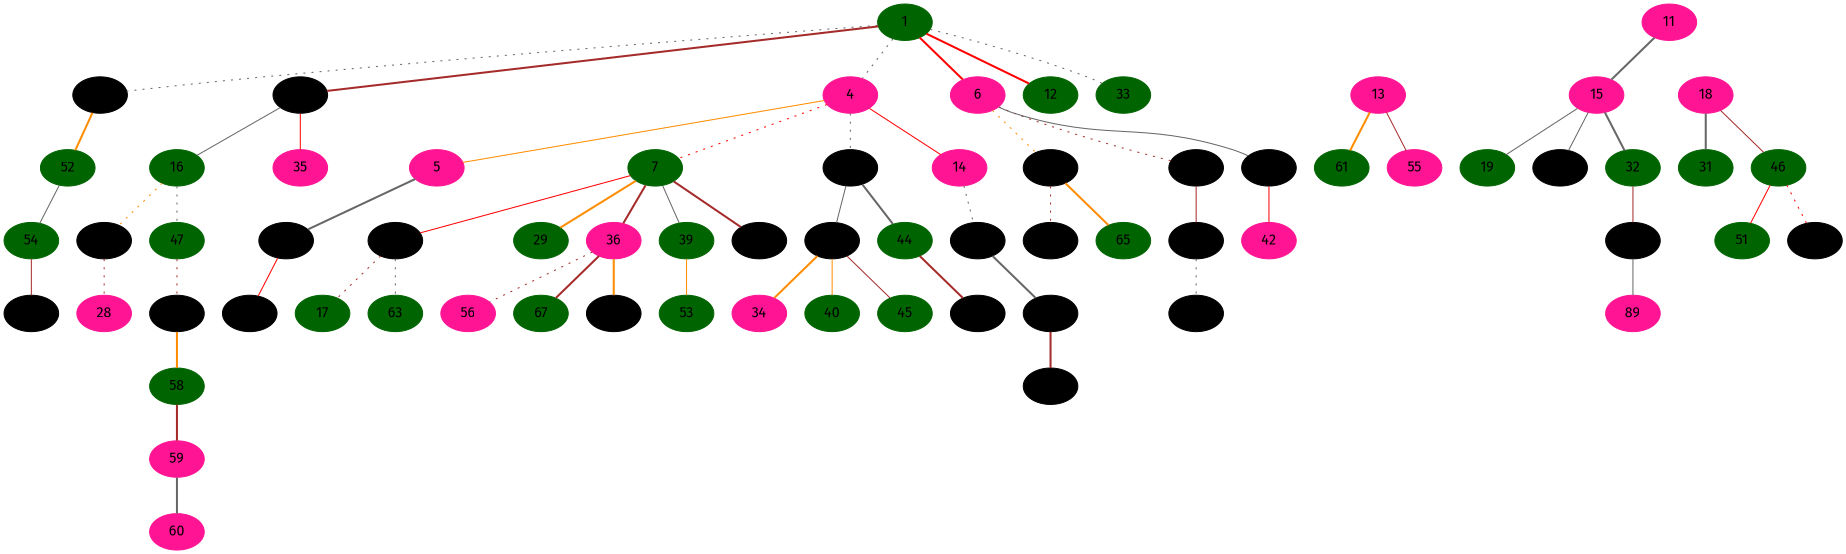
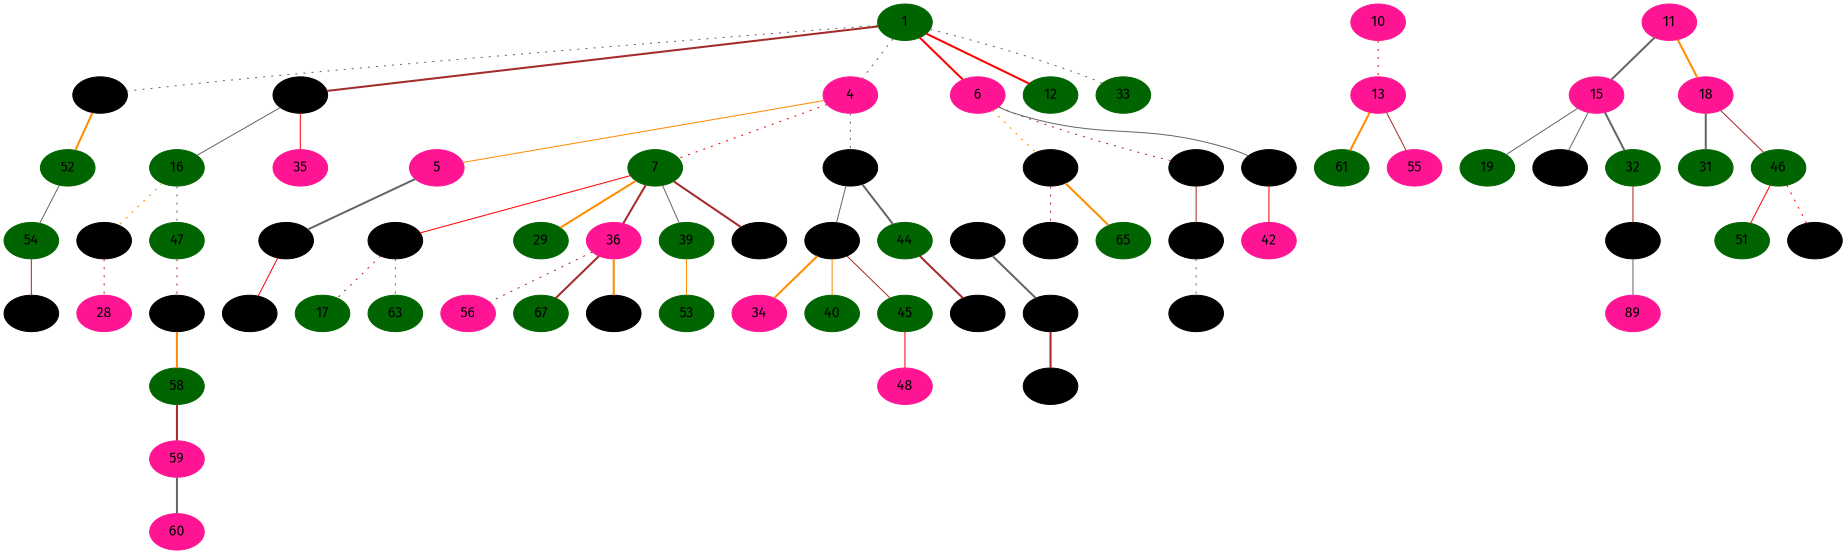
node "10": added
edge "11" -- "18": added
node "14": removed
node "48": added
